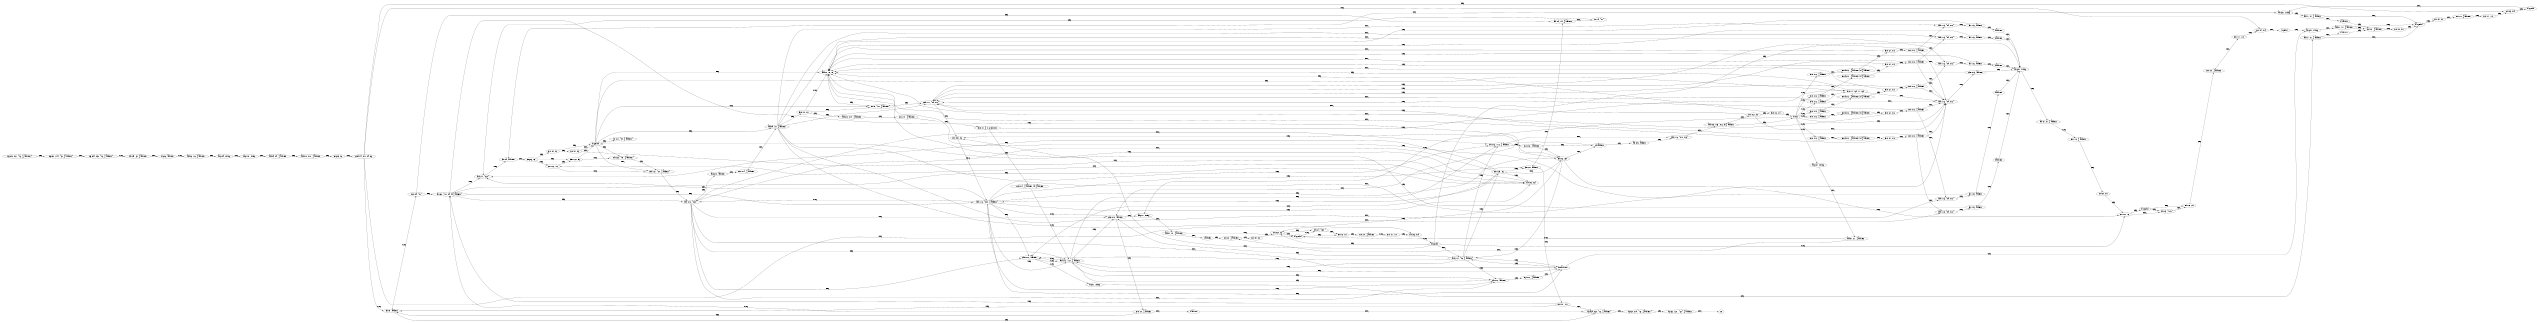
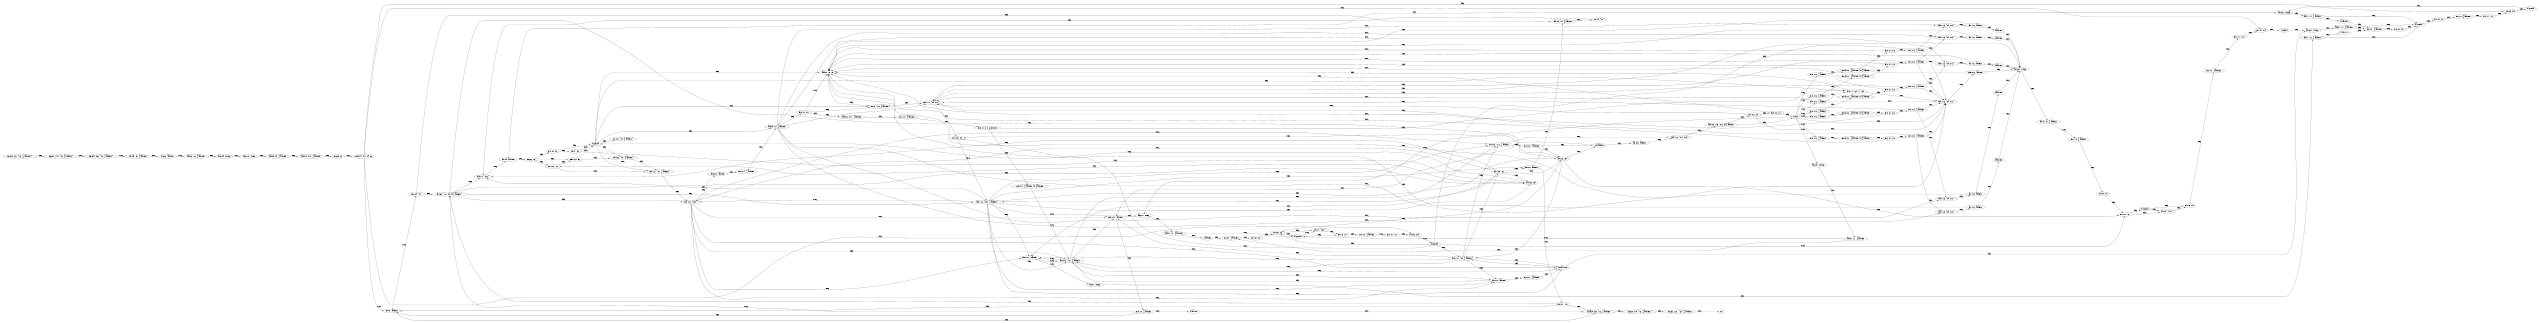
node "mov x1 , x3": label "mov x1 , x3" -> "ret x1 , x3"
